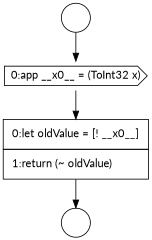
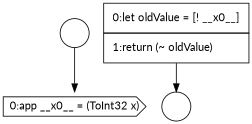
edge "0:app __x0__ = (ToInt32 x)" -> "0:let oldValue = [! __x0__]": removed
